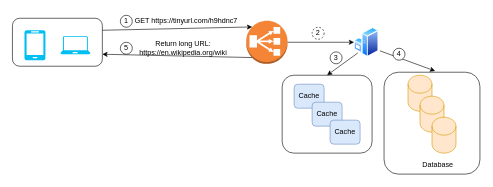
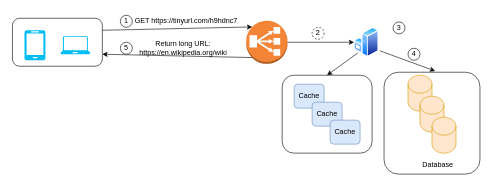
node "4": moved (399, 54) -> (414, 54)
node "3": moved (336, 58) -> (399, 28)
